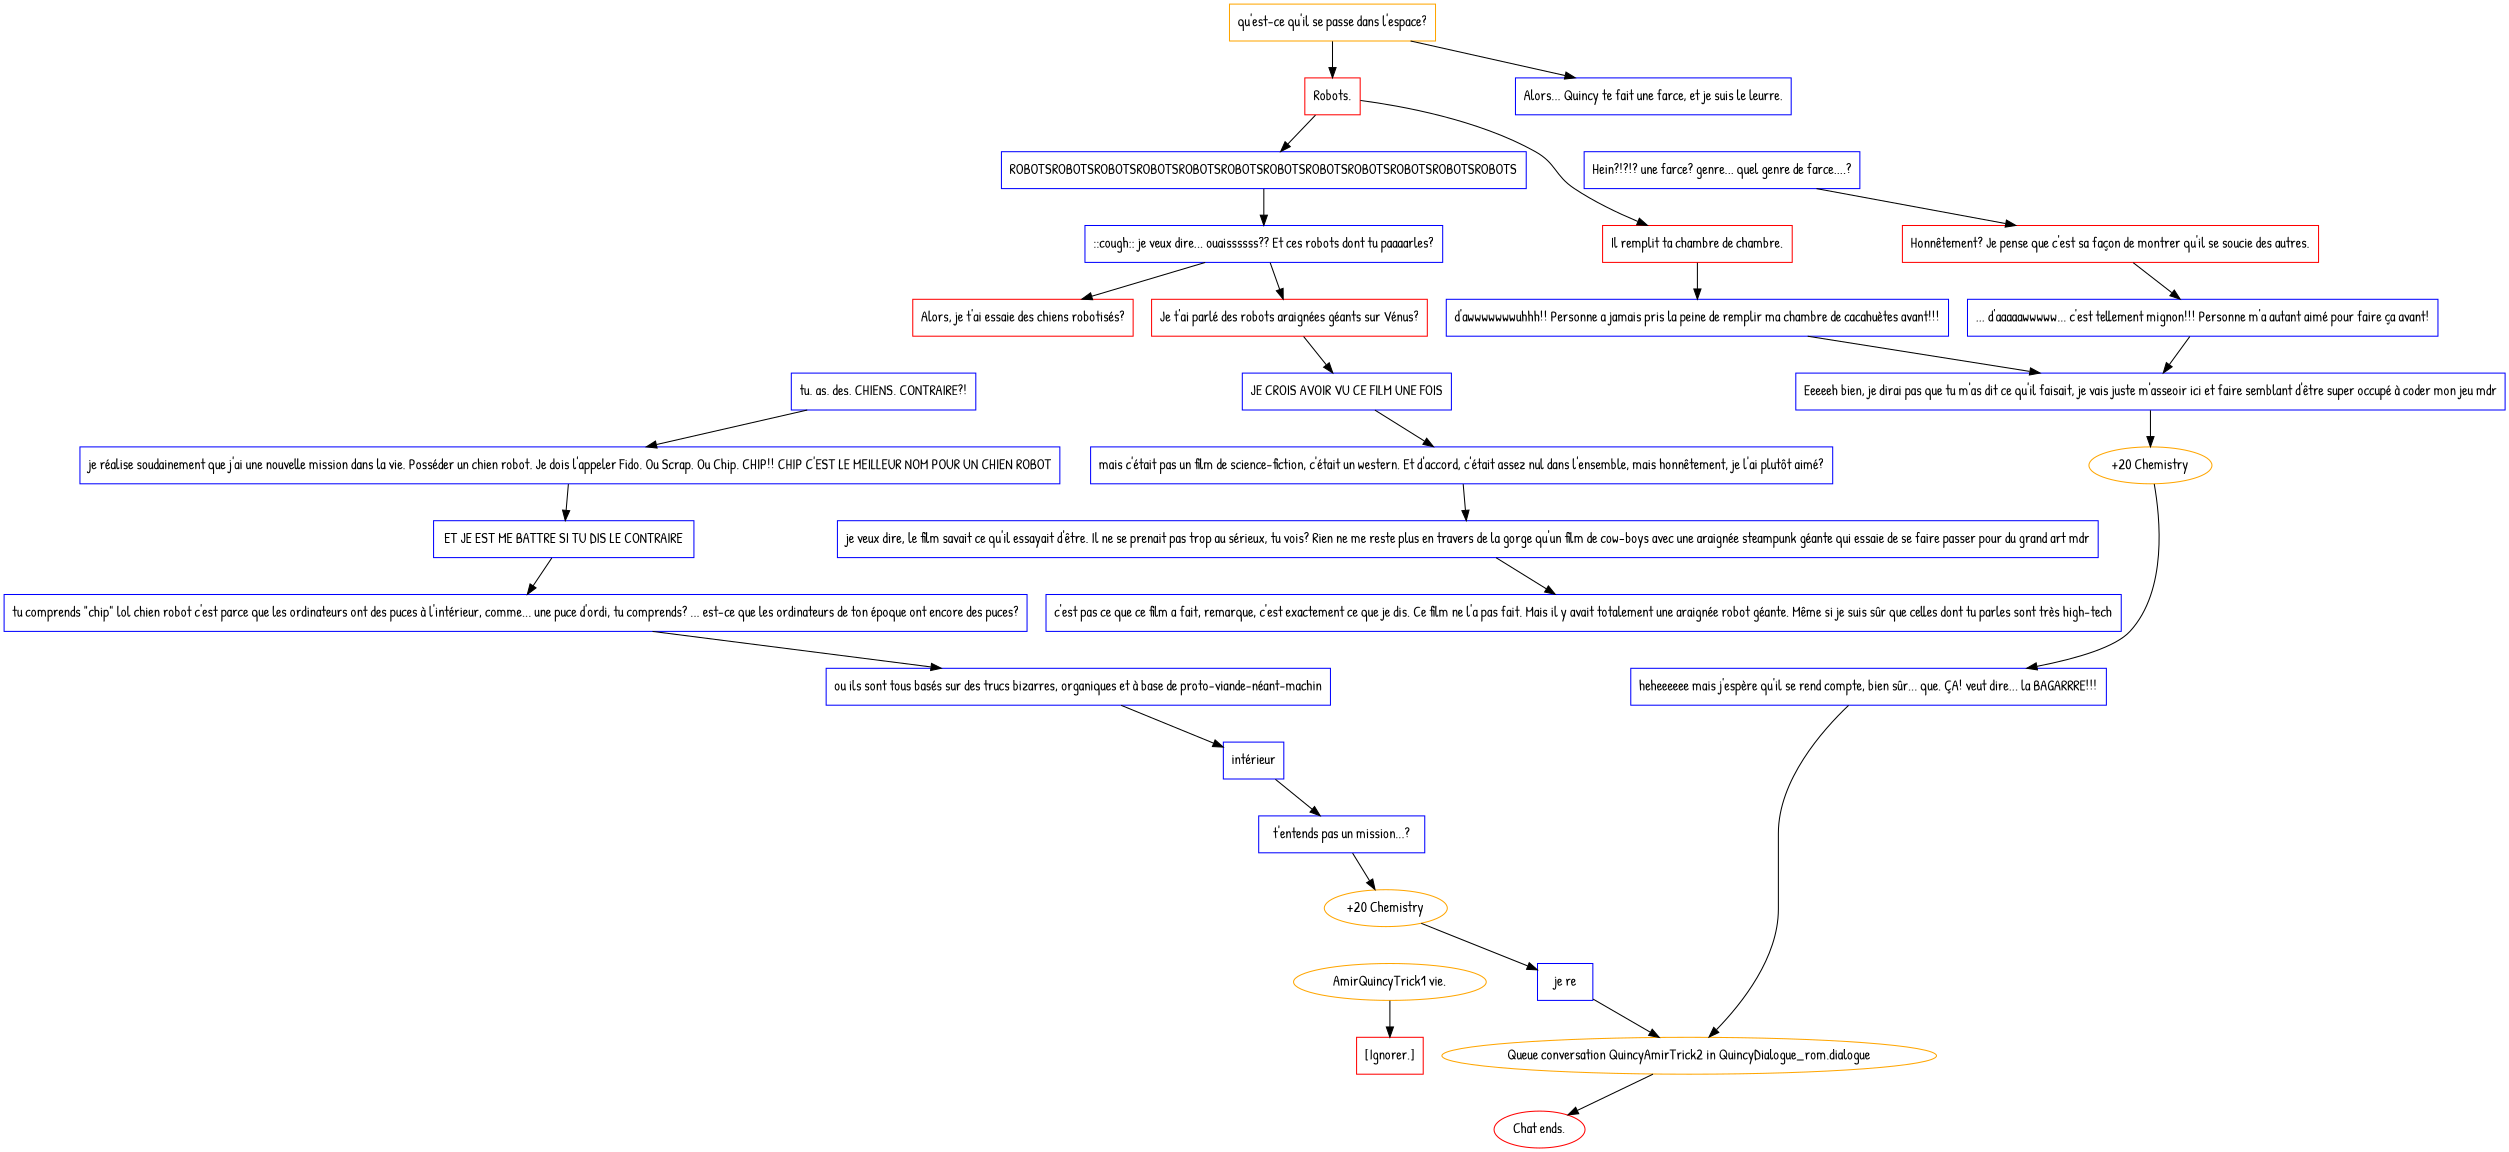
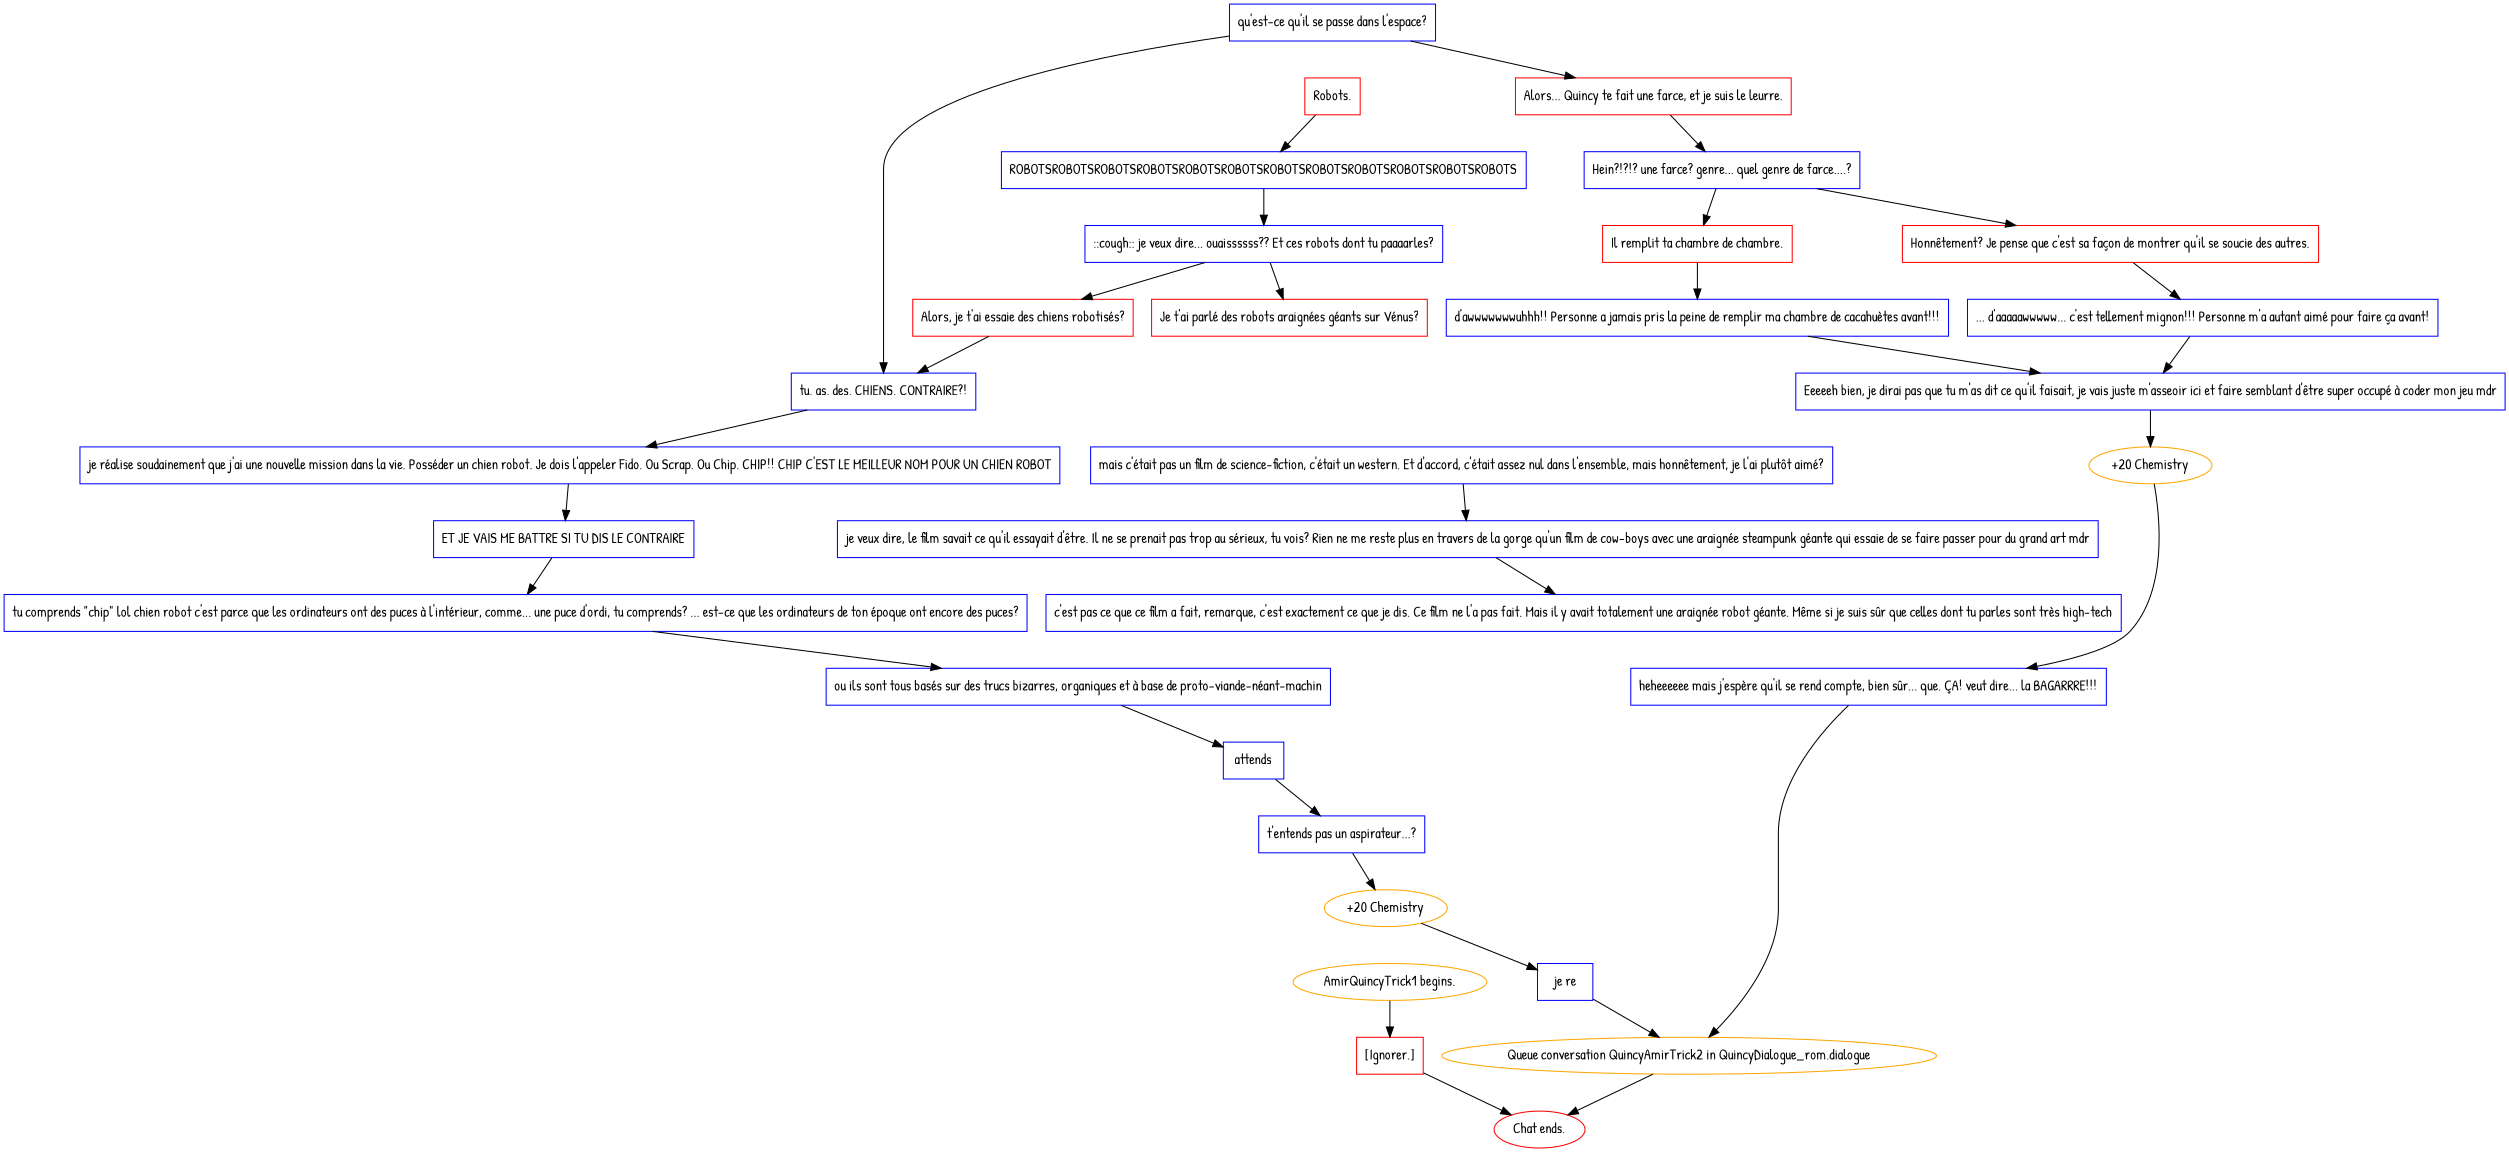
node "qu'est-ce qu'il se passe dans l'espace?": color orange -> blue
edge "qu'est-ce qu'il se passe dans l'espace?" -> "Robots.": now "qu'est-ce qu'il se passe dans l'espace?" -> "tu. as. des. CHIENS. CONTRAIRE?!"
node "Alors... Quincy te fait une farce, et je suis le leurre.": color blue -> red
edge "Alors... Quincy te fait une farce, et je suis le leurre." -> "Hein?!?!? une farce? genre... quel genre de farce....?": added
edge "Robots." -> "Il remplit ta chambre de chambre.": now "Hein?!?!? une farce? genre... quel genre de farce....?" -> "Il remplit ta chambre de chambre."
edge "Alors, je t'ai essaie des chiens robotisés?" -> "tu. as. des. CHIENS. CONTRAIRE?!": added
node "JE CROIS AVOIR VU CE FILM UNE FOIS": removed
node "ET JE EST ME BATTRE SI TU DIS LE CONTRAIRE": label "ET JE EST ME BATTRE SI TU DIS LE CONTRAIRE" -> "ET JE VAIS ME BATTRE SI TU DIS LE CONTRAIRE"
node "intérieur": label "intérieur" -> "attends"
node "t'entends pas un mission...?": label "t'entends pas un mission...?" -> "t'entends pas un aspirateur...?"
node "AmirQuincyTrick1 vie.": label "AmirQuincyTrick1 vie." -> "AmirQuincyTrick1 begins."
edge "[Ignorer.]" -> "Chat ends.": added
